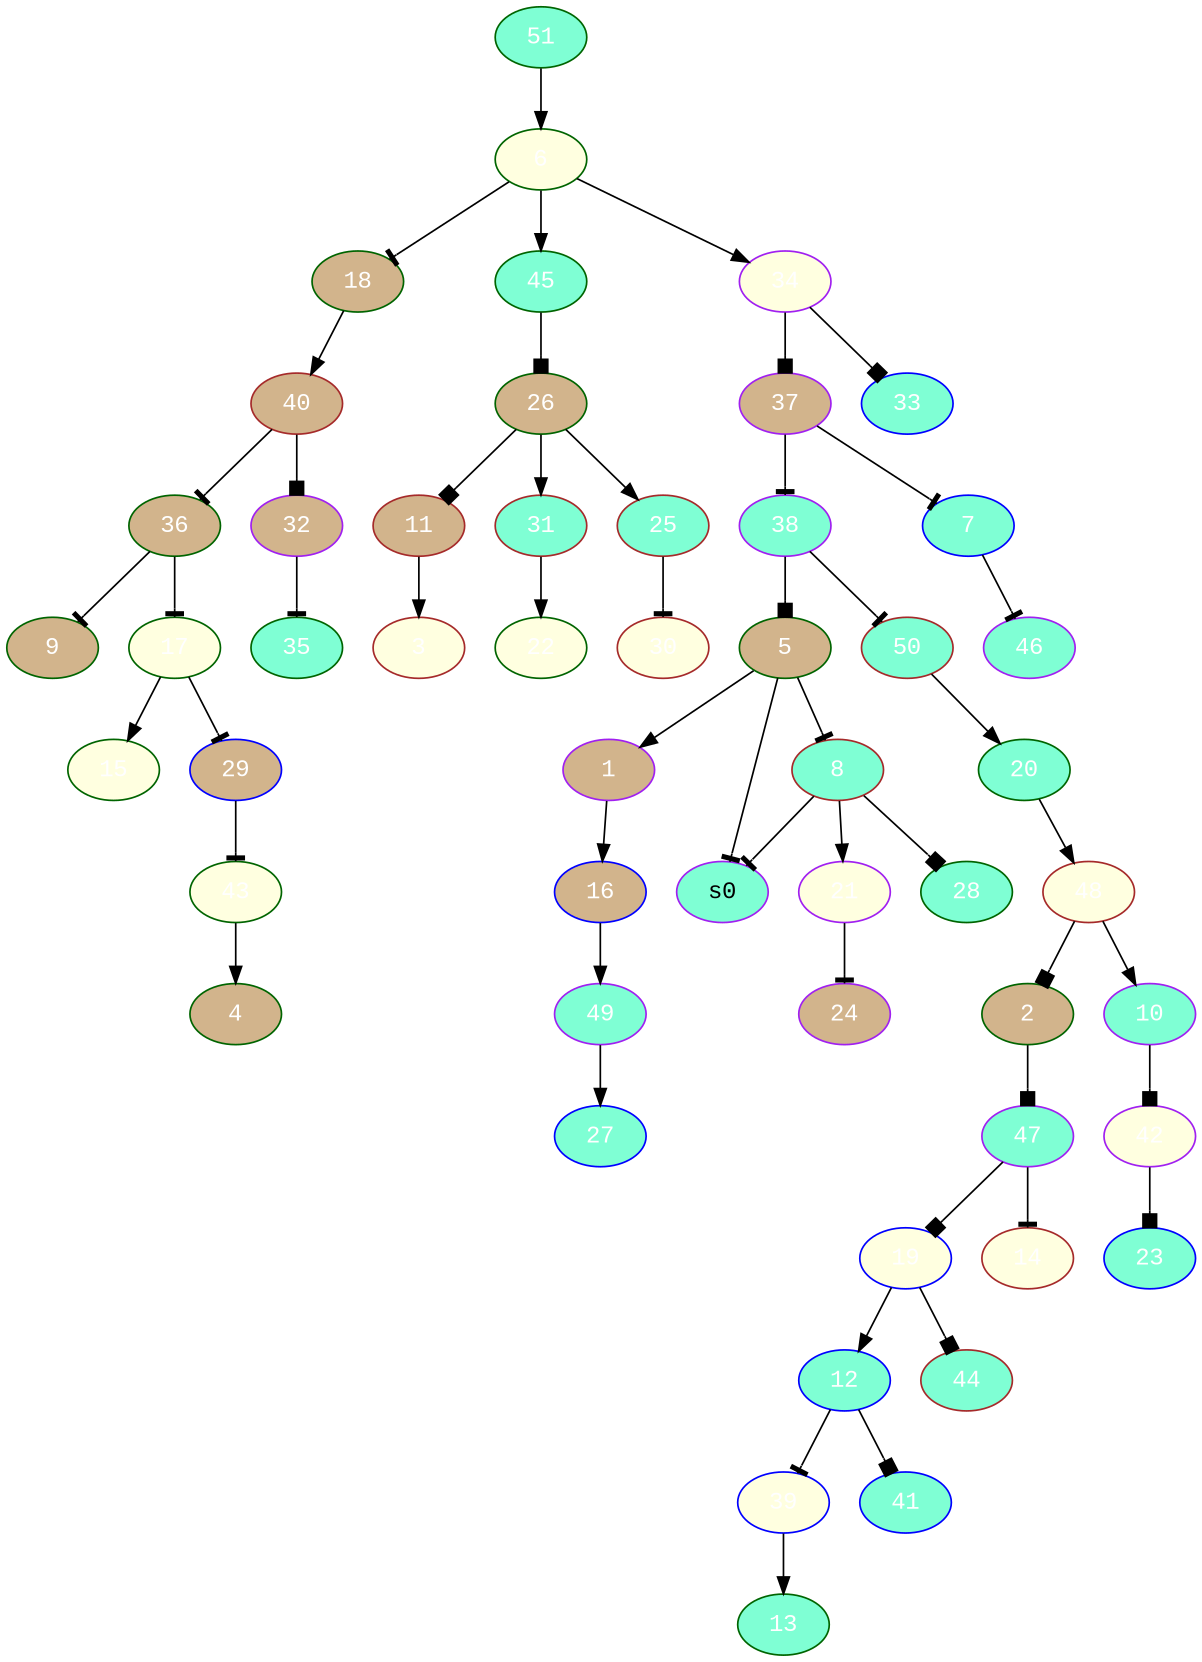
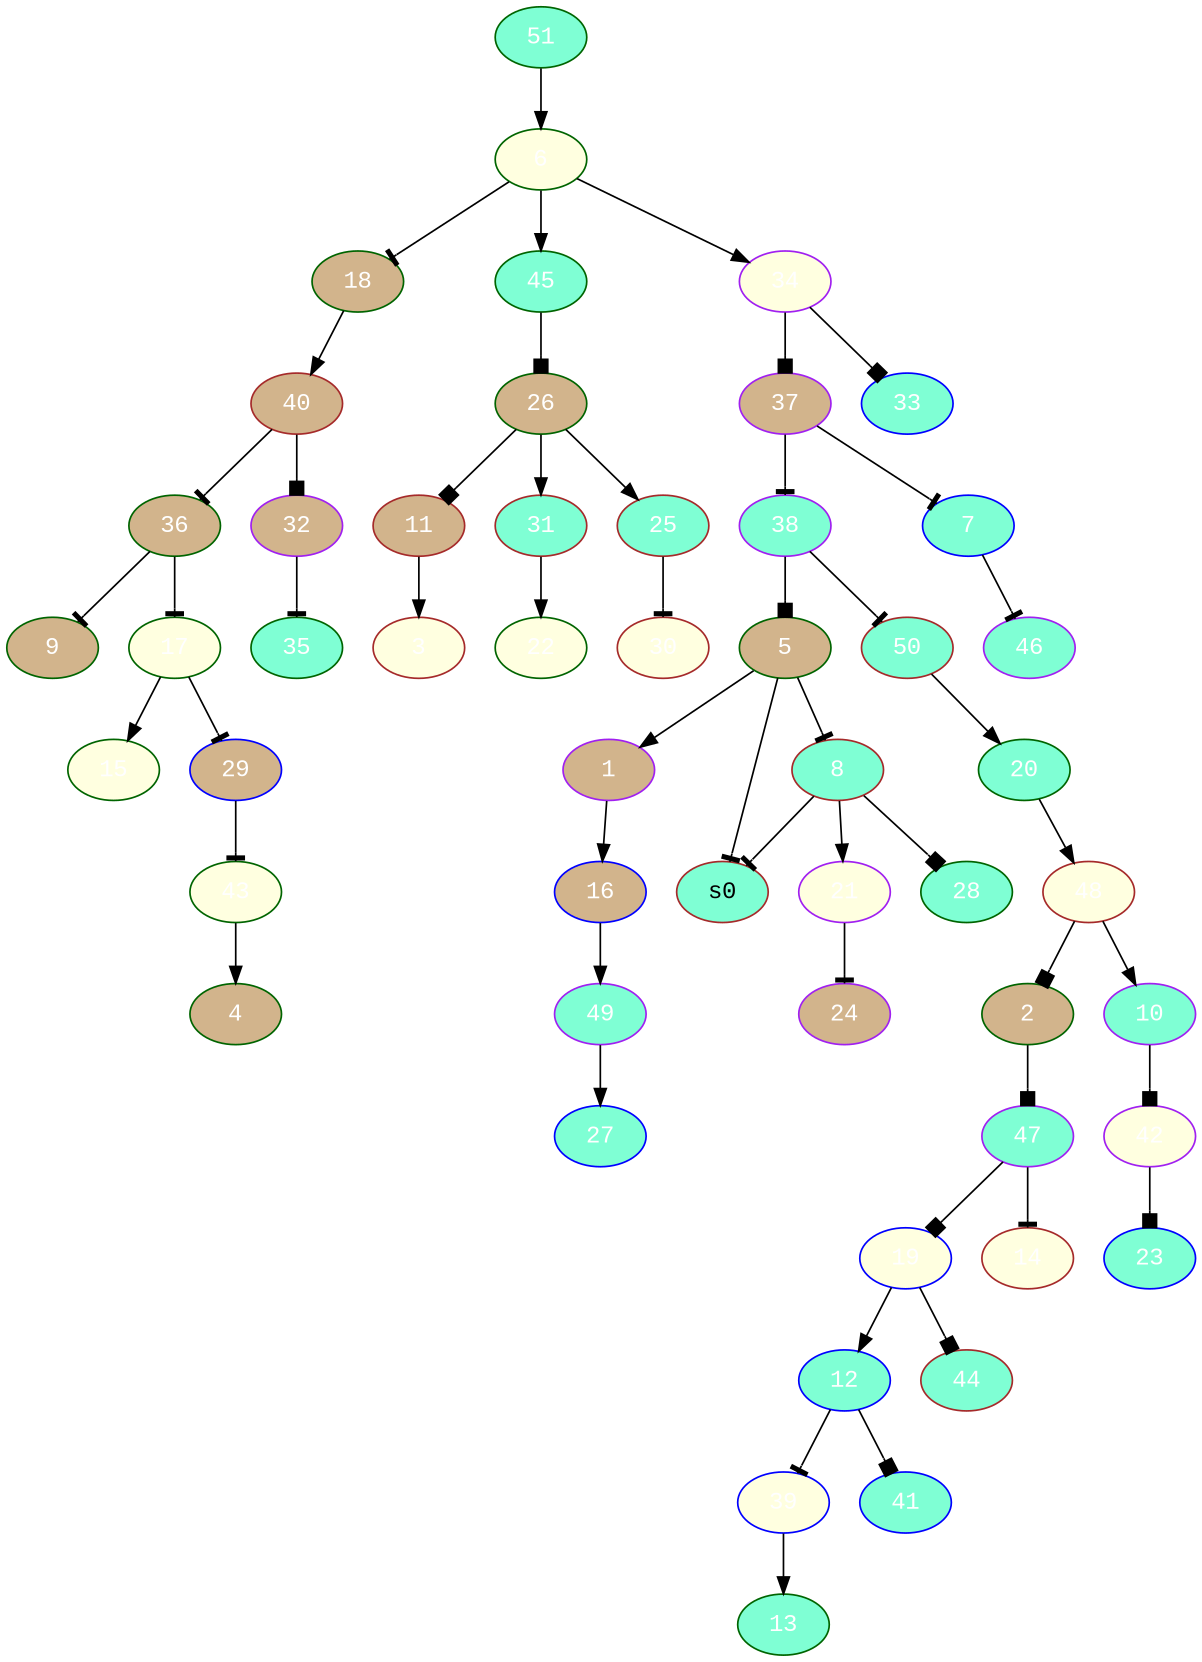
node "s0": color purple -> brown
